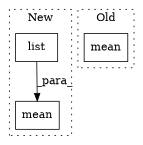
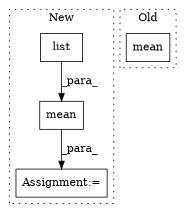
node "Assignment:=": added
